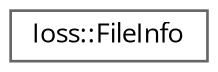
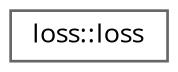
node "Ioss::FileInfo": label "Ioss::FileInfo" -> "Ioss::Ioss"
